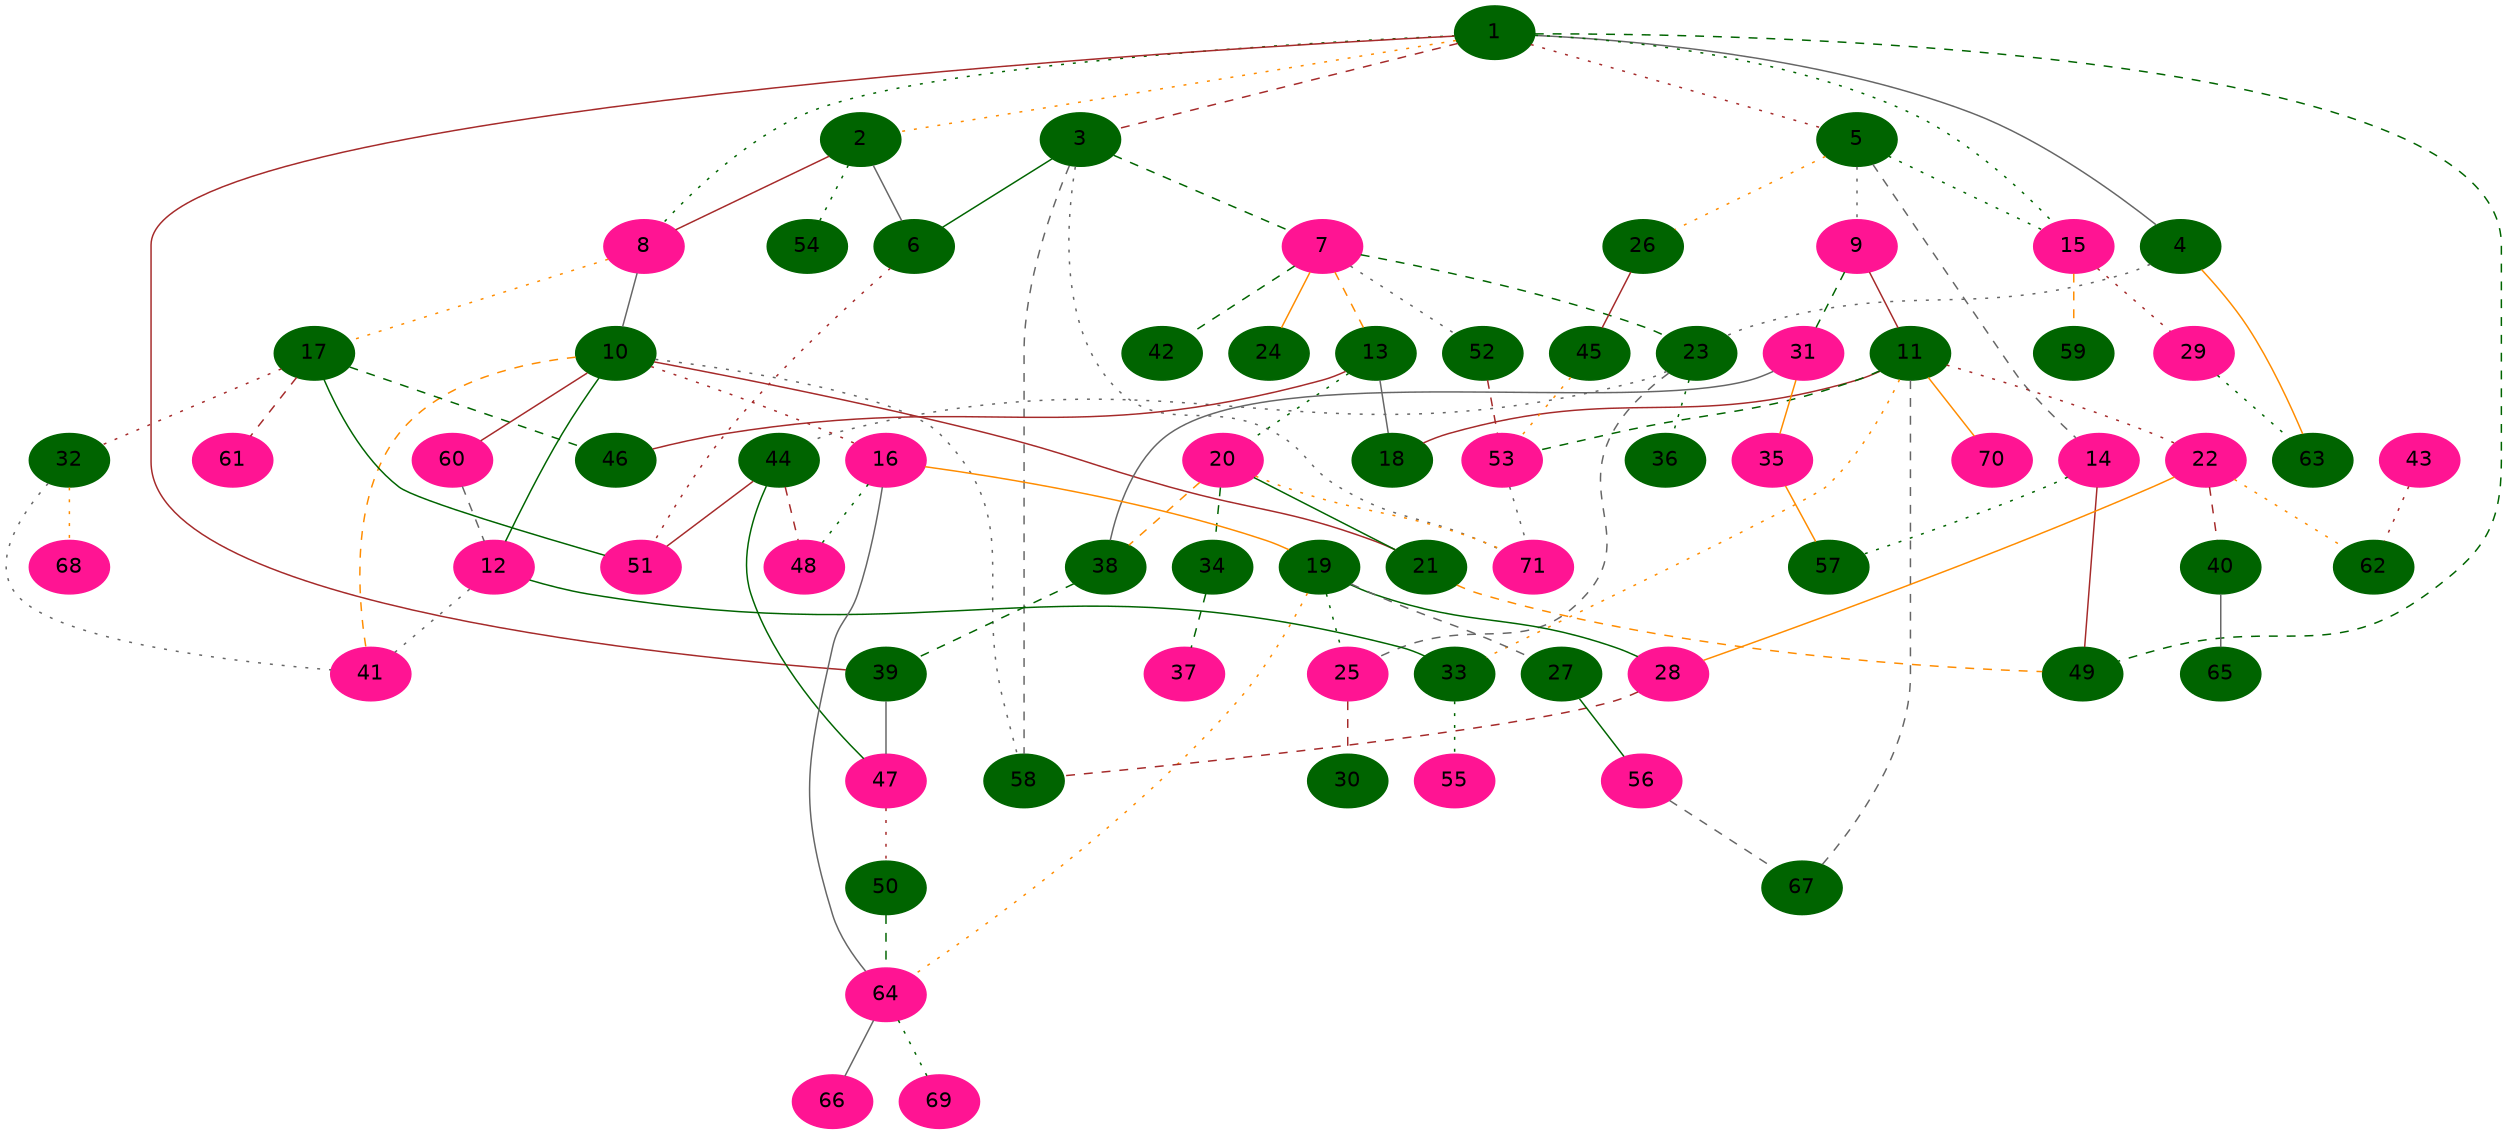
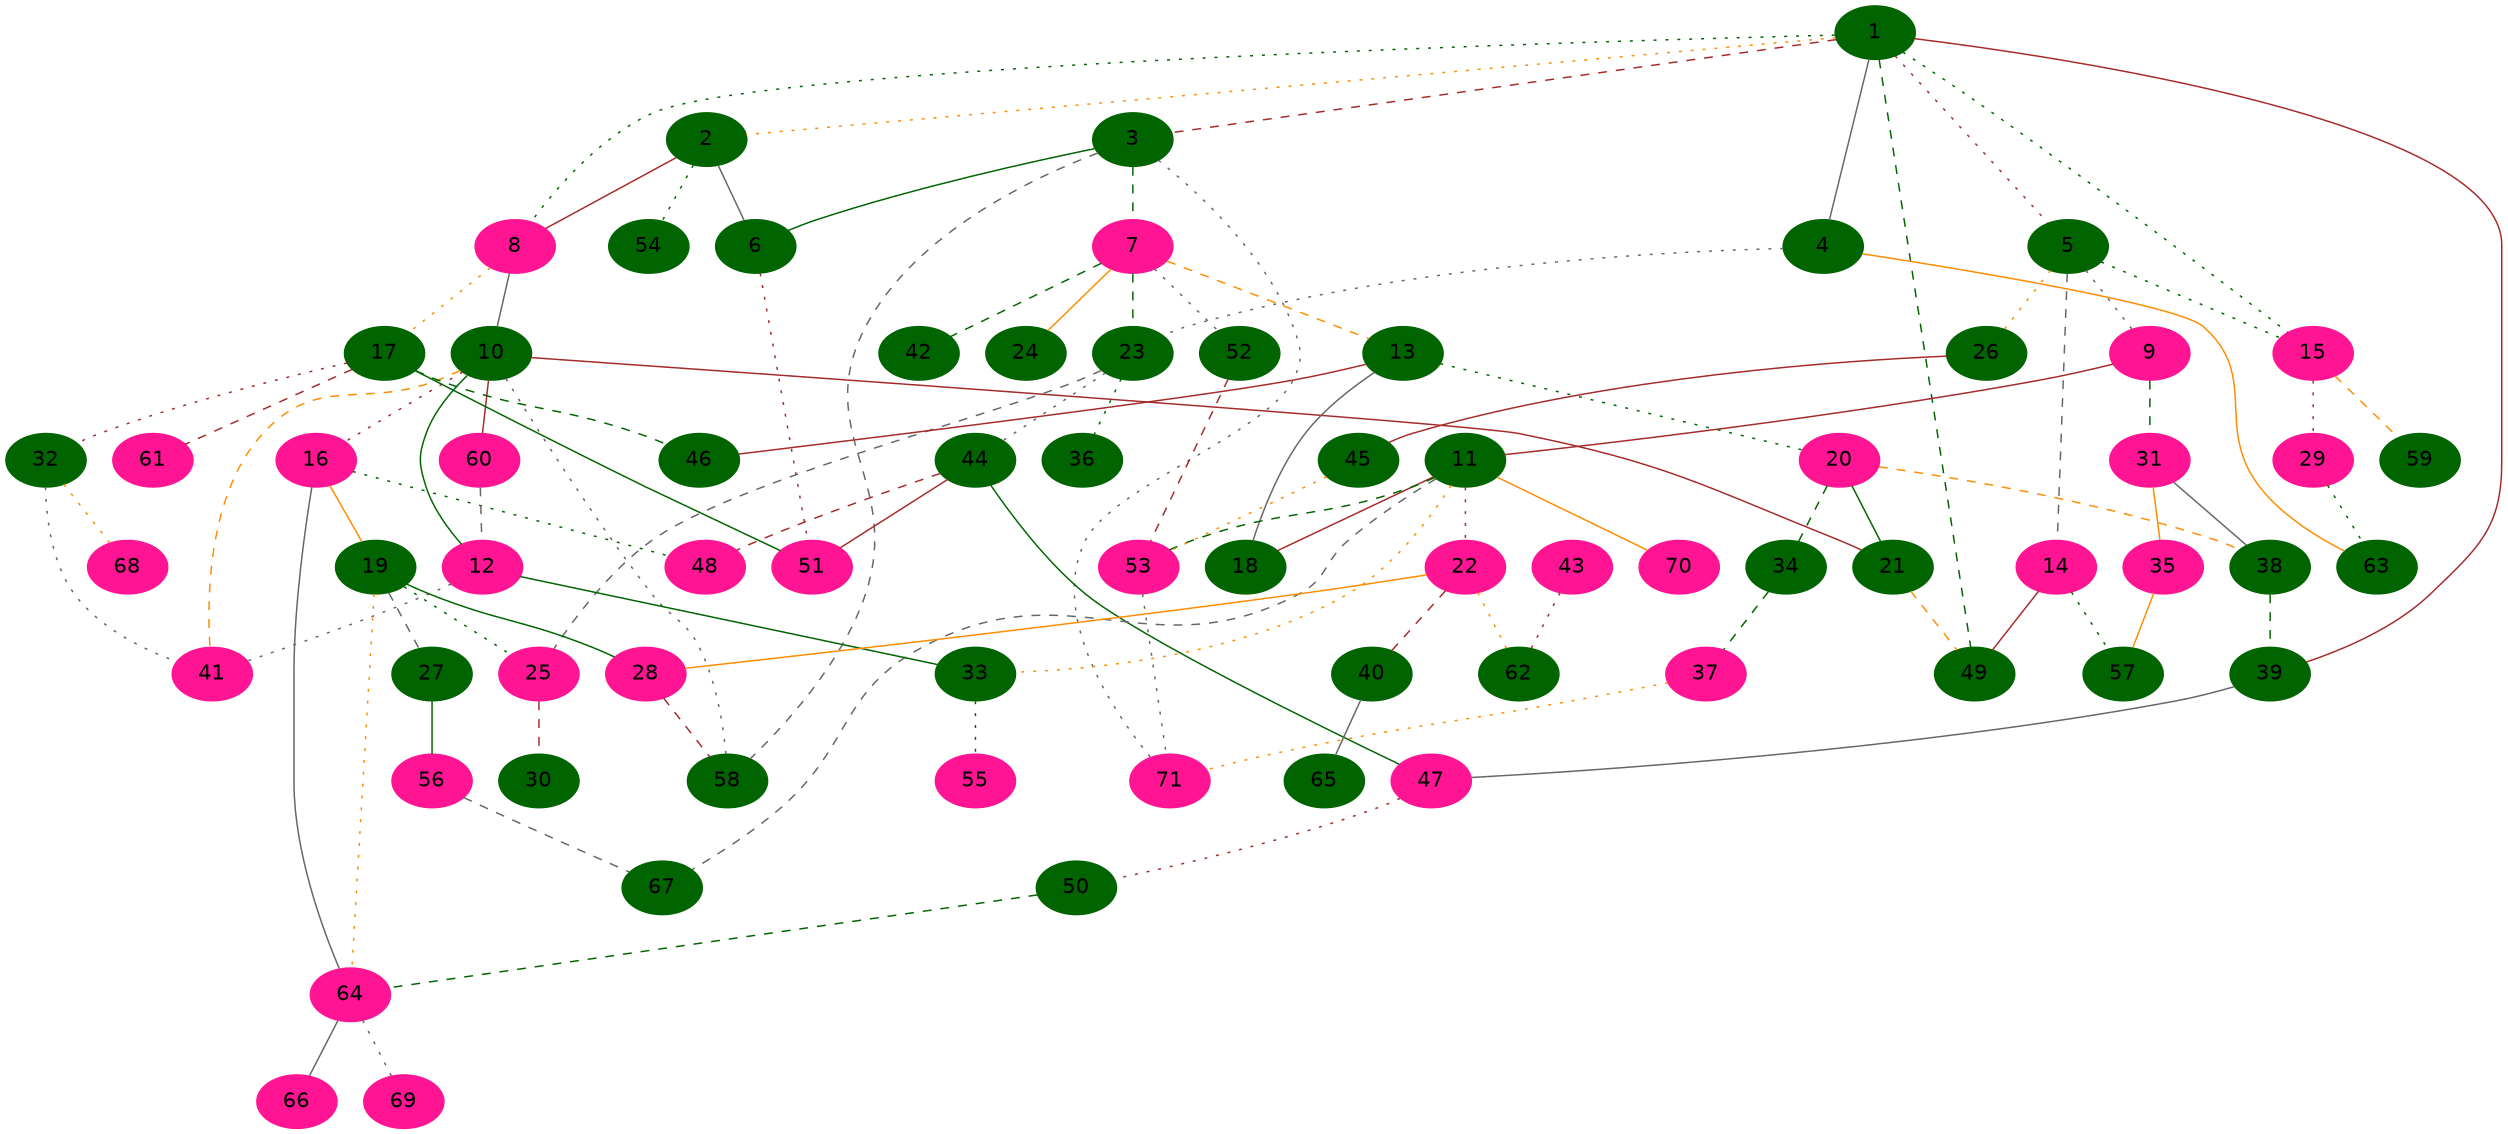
edge "20" -- "71": now "37" -- "71"
edge "64" -- "69": color darkgreen -> gray40
